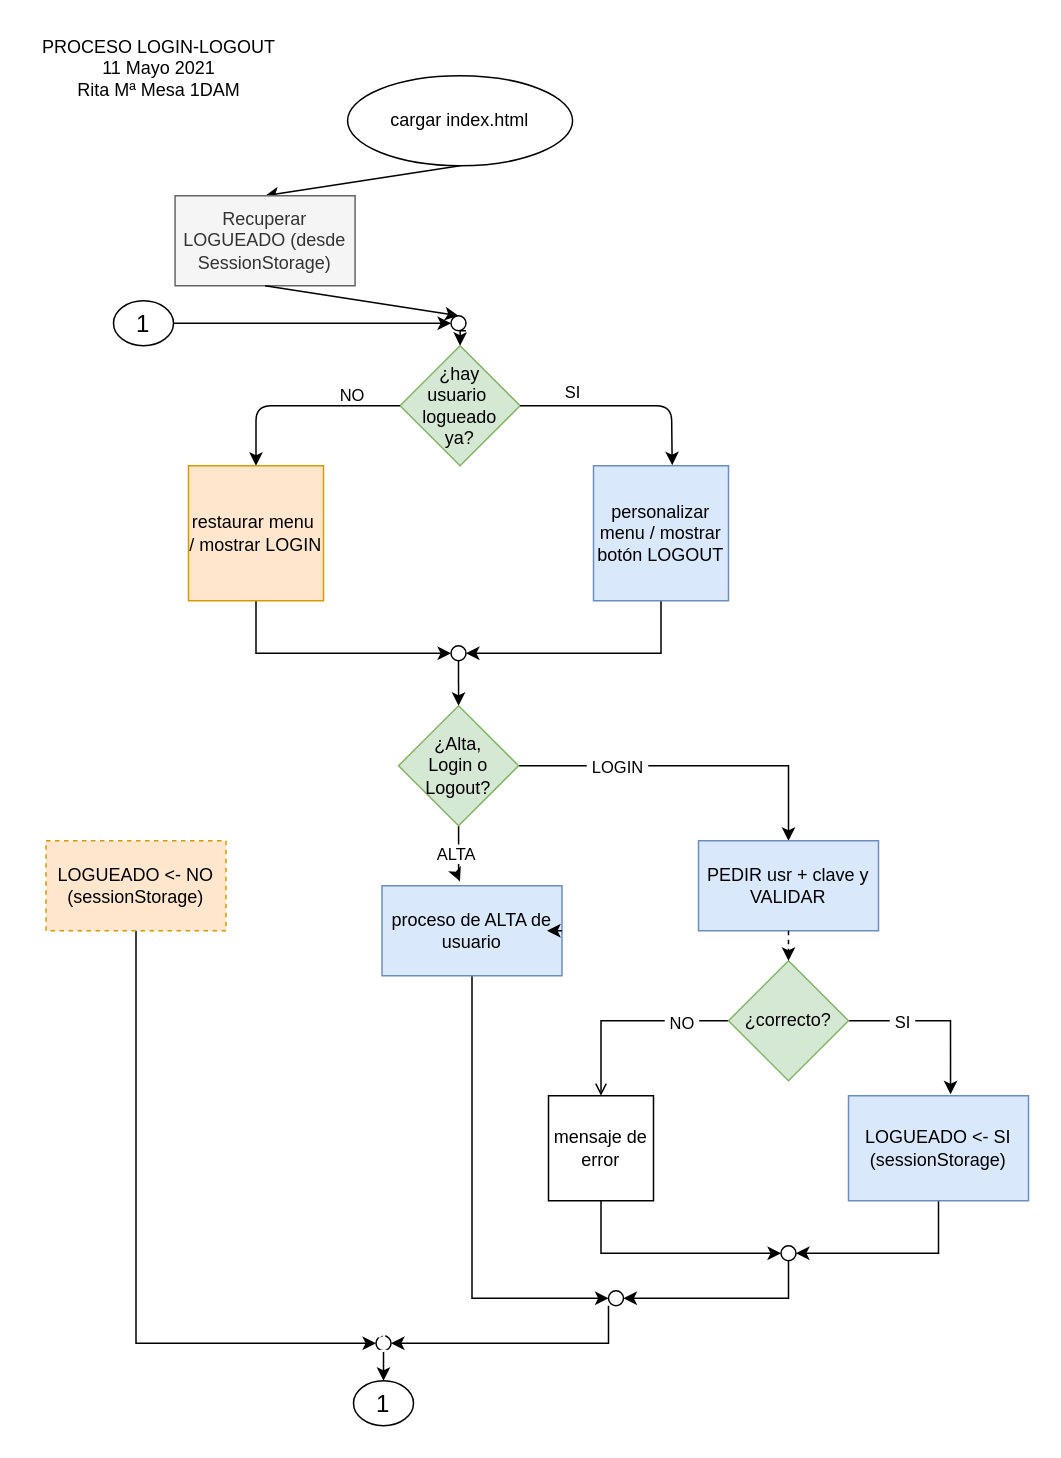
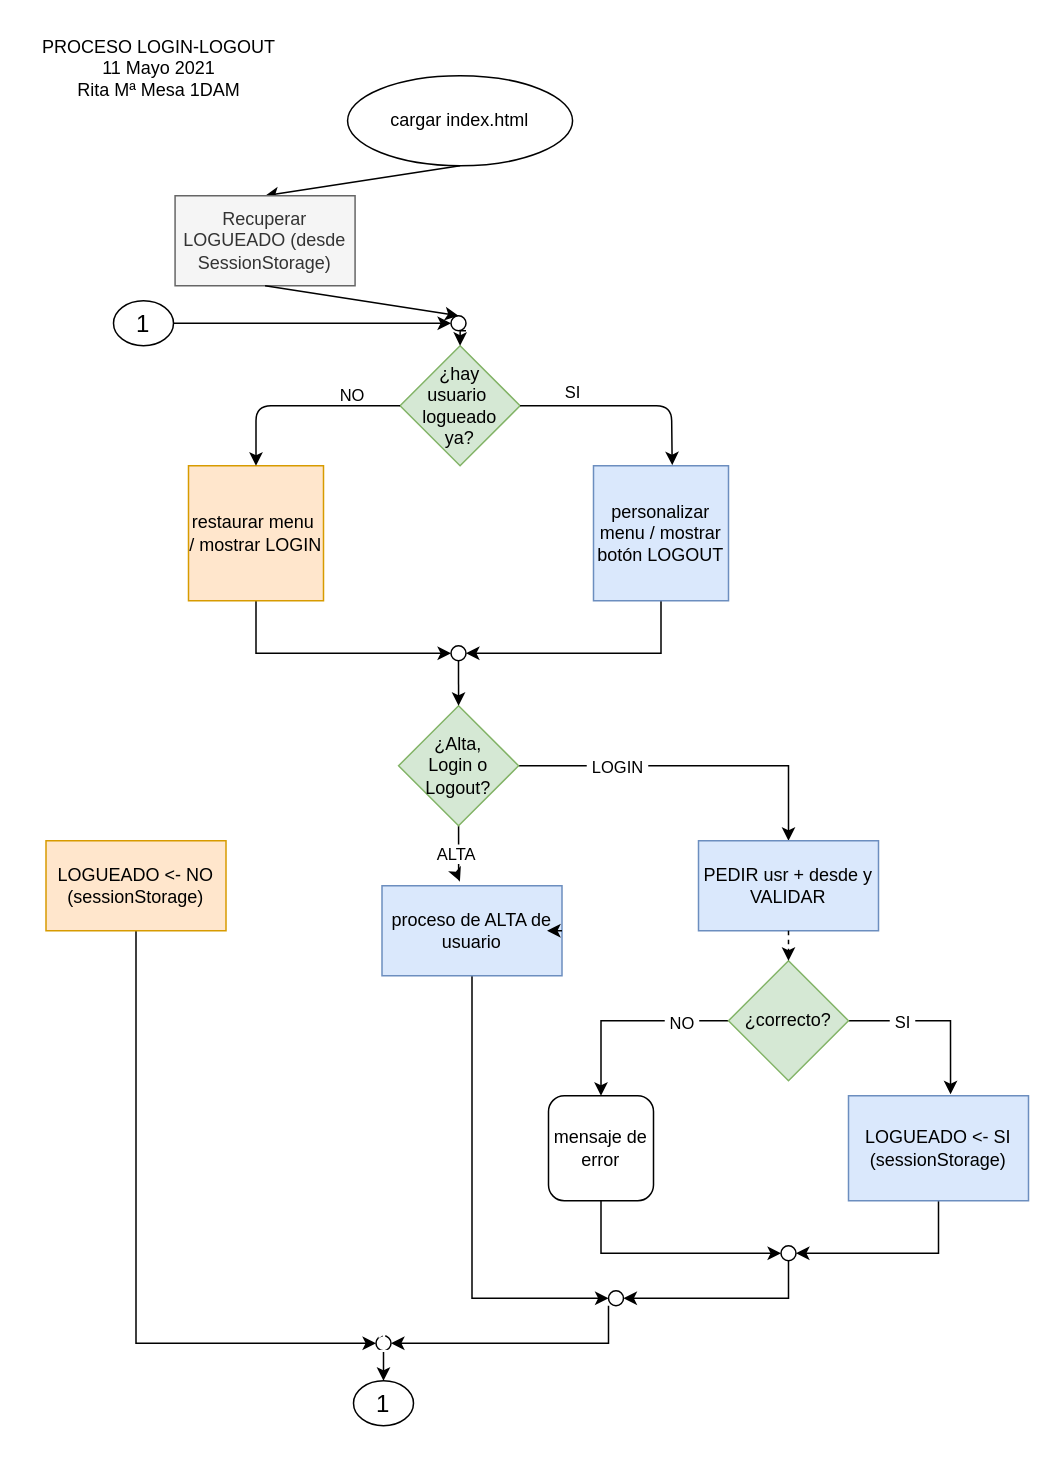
node "LOGUEADO <- NO (sessionStorage)": style dashed -> solid
node "PEDIR usr + clave y VALIDAR": label "PEDIR usr + clave y VALIDAR" -> "PEDIR usr + desde y VALIDAR"
edge "¿correcto?" -> "mensaje de error": arrowhead open -> classic
node "mensaje de error": shape rectangle -> rounded rectangle
